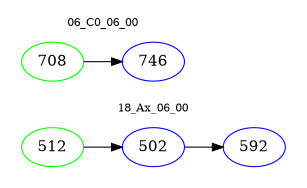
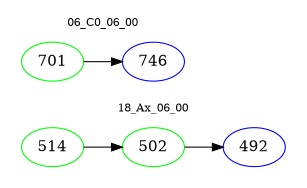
node "708": label "708" -> "701"
node "512": label "512" -> "514"
node "502": color blue -> green
node "592": label "592" -> "492"
